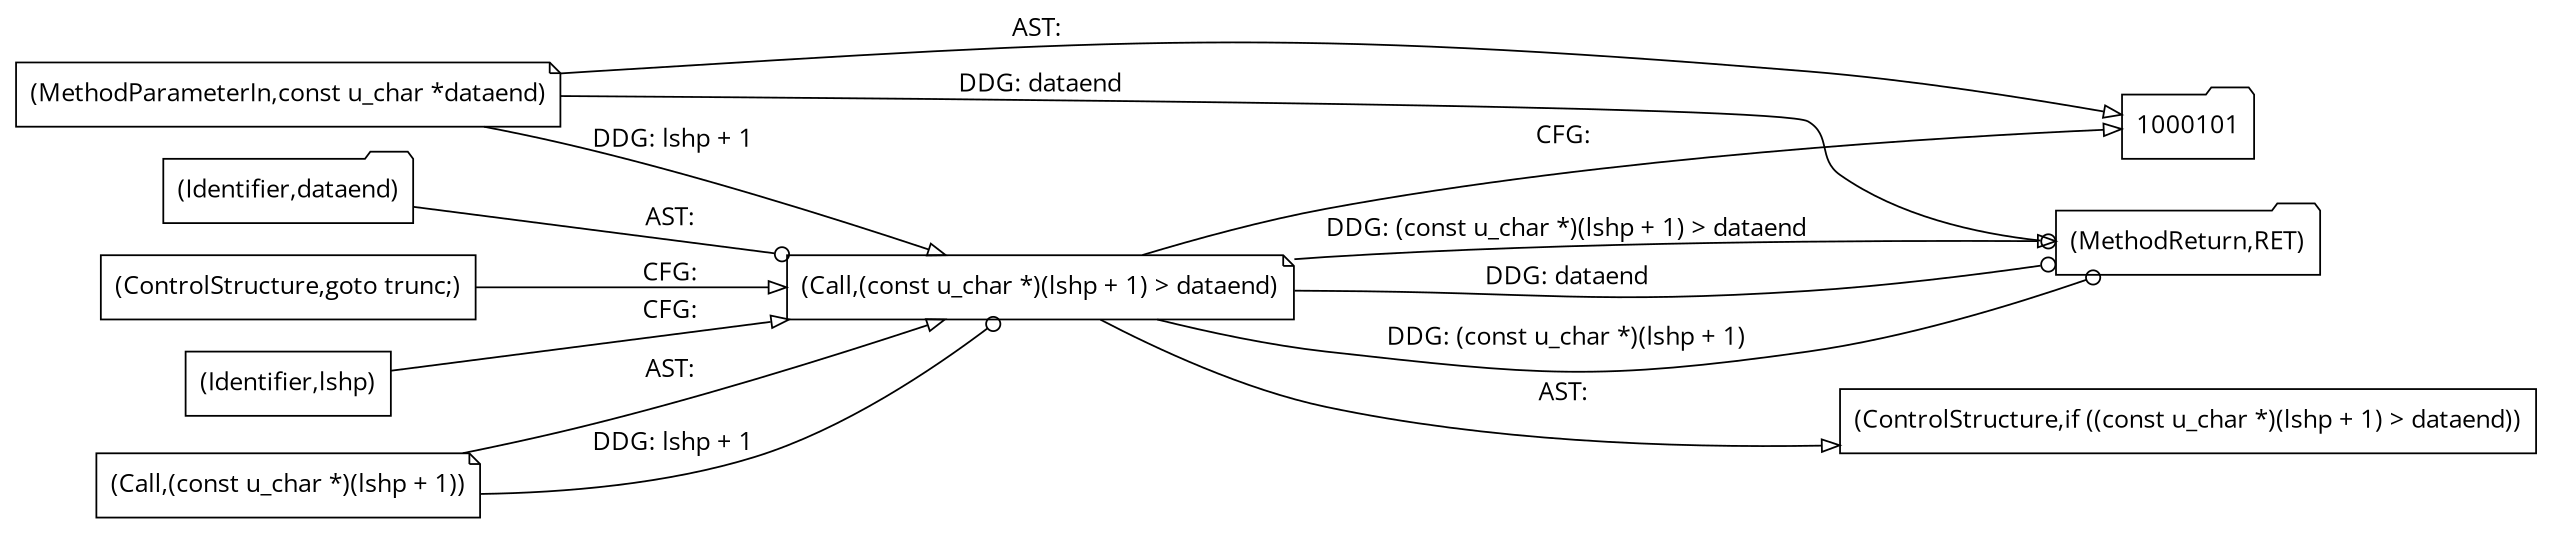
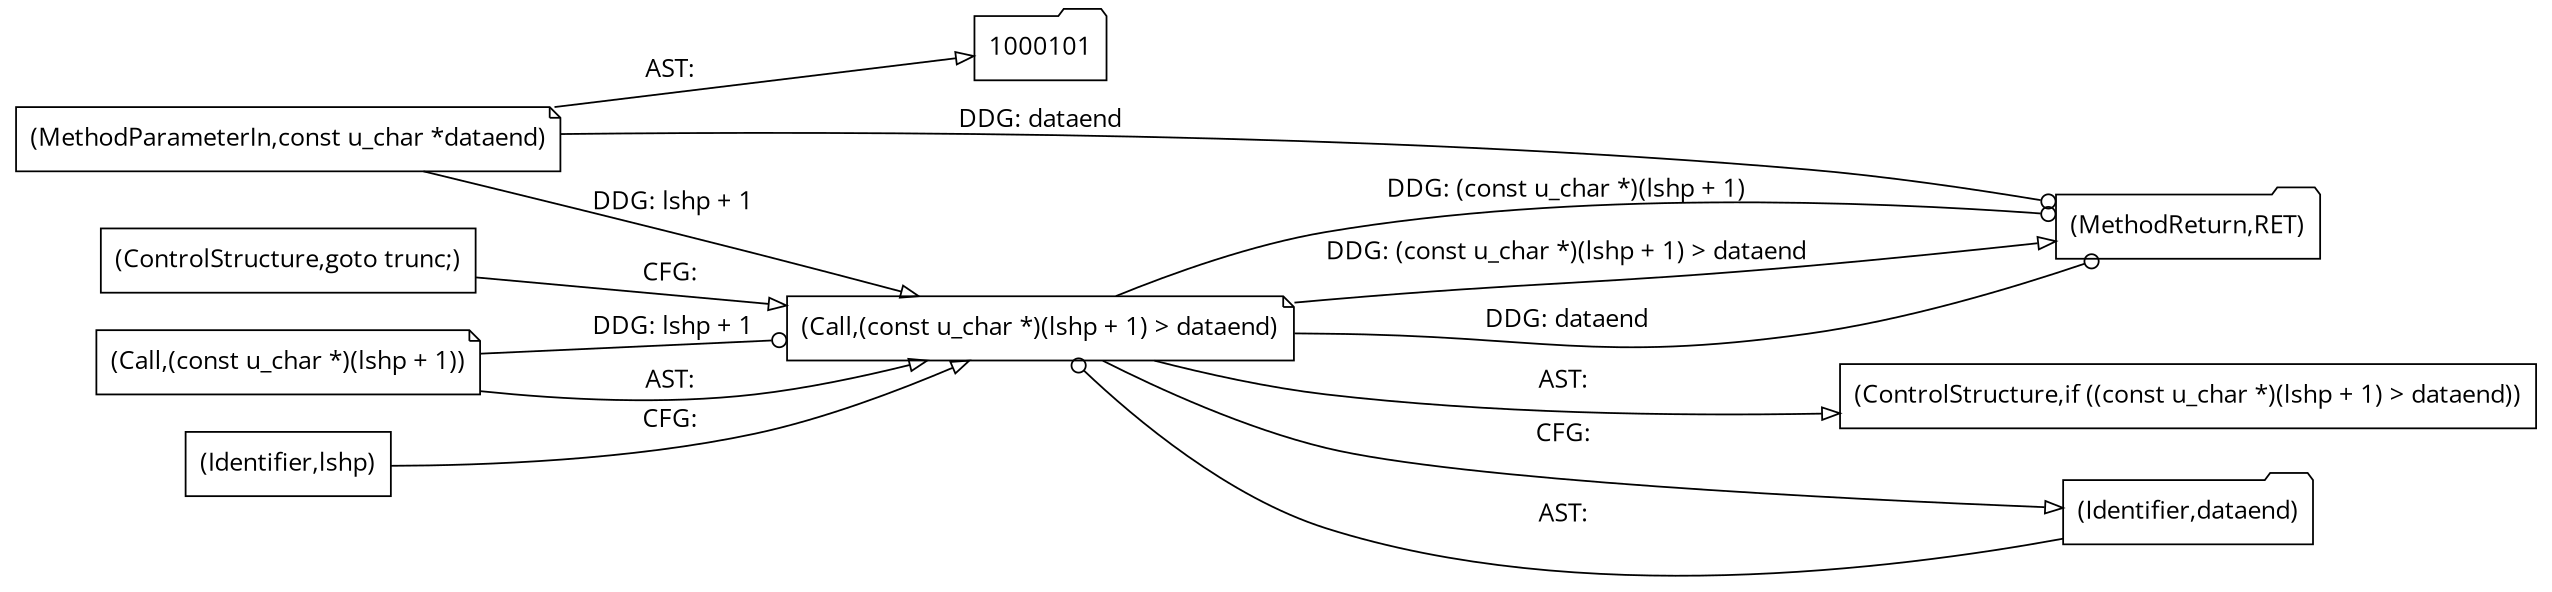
edge "(Call,(const u_char *)(lshp + 1) > dataend)" -> "1000101": now "(Call,(const u_char *)(lshp + 1) > dataend)" -> "(Identifier,dataend)"
